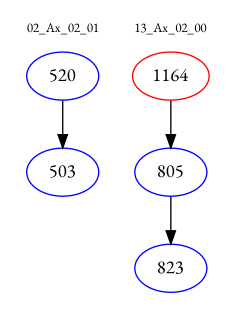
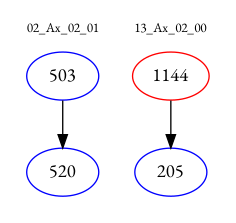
node "1164": label "1164" -> "1144"
edge "520" -> "503": reversed
node "805": label "805" -> "205"
node "823": removed
